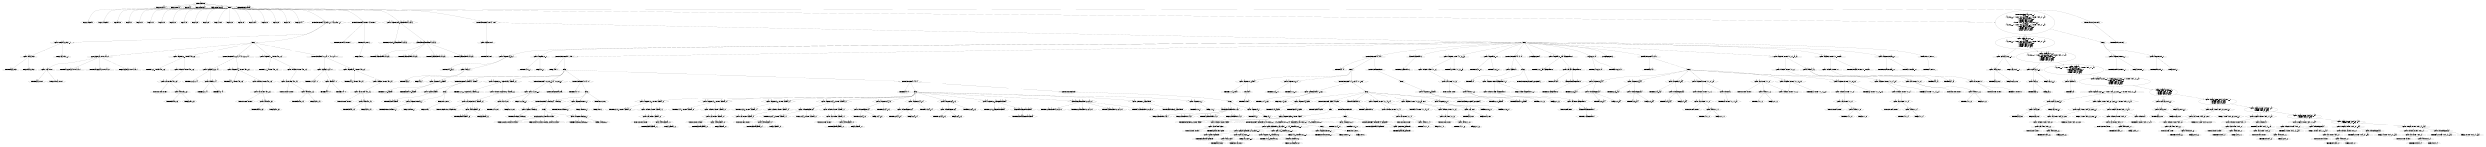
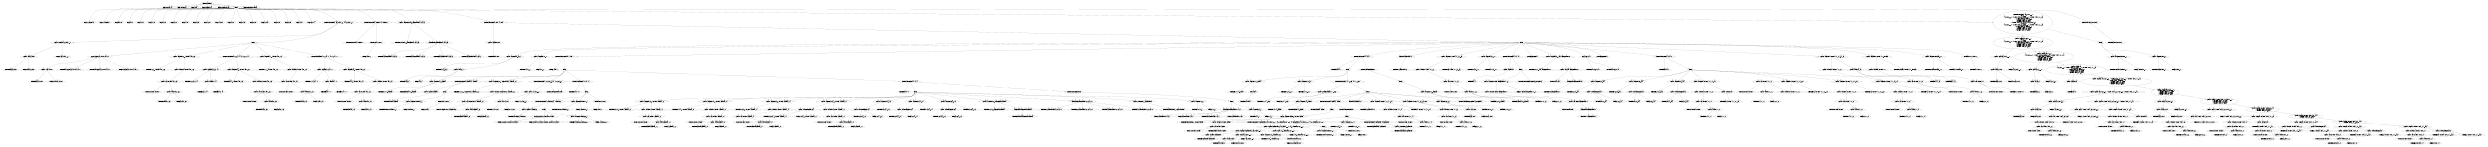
node "(LOCAL,v19: int)": added
node "(IDENTIFIER,result,result = 0)": label "(IDENTIFIER,result,result = 0)" -> "(IDENTIFIER,unsigned,result = 0)"
node "(IDENTIFIER,cache_live_freed,++cache_live_freed)": label "(IDENTIFIER,cache_live_freed,++cache_live_freed)" -> "(IDENTIFIER,cache_live_freed,++operator_live_freed)"
